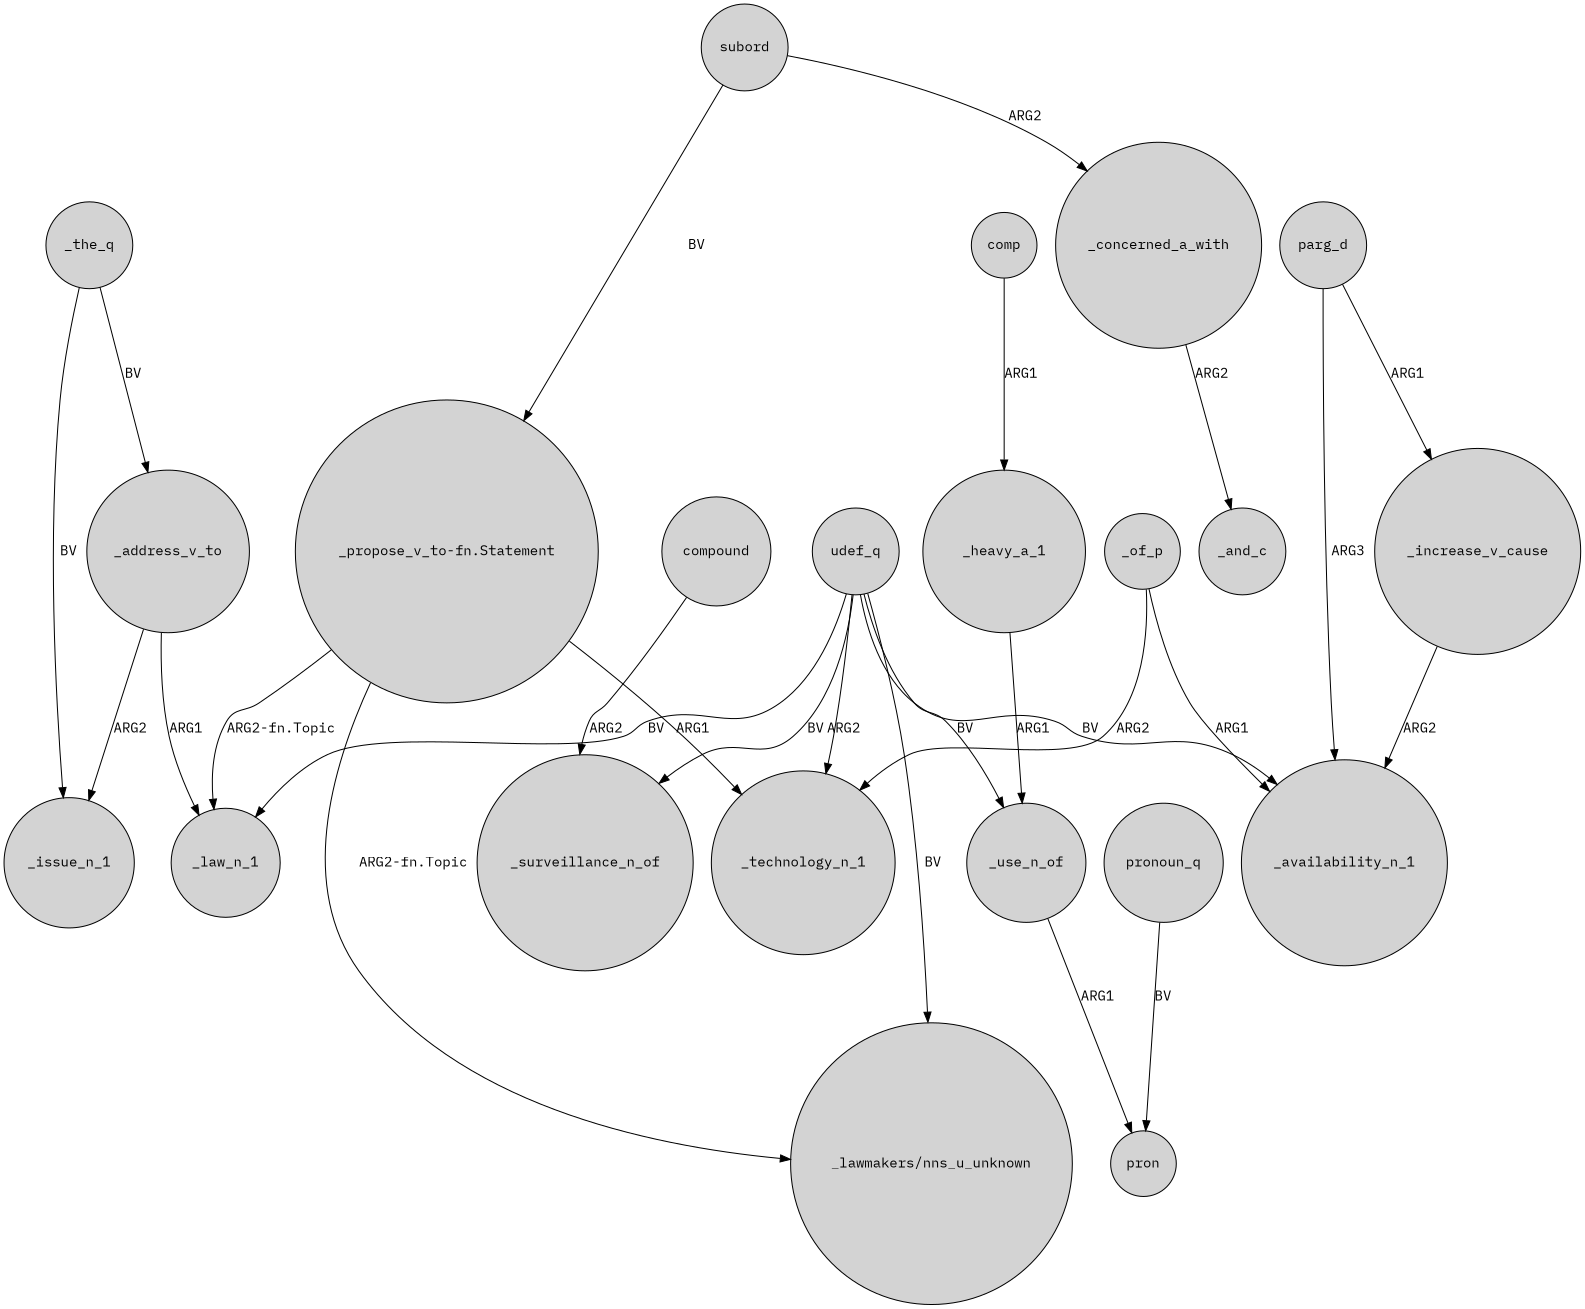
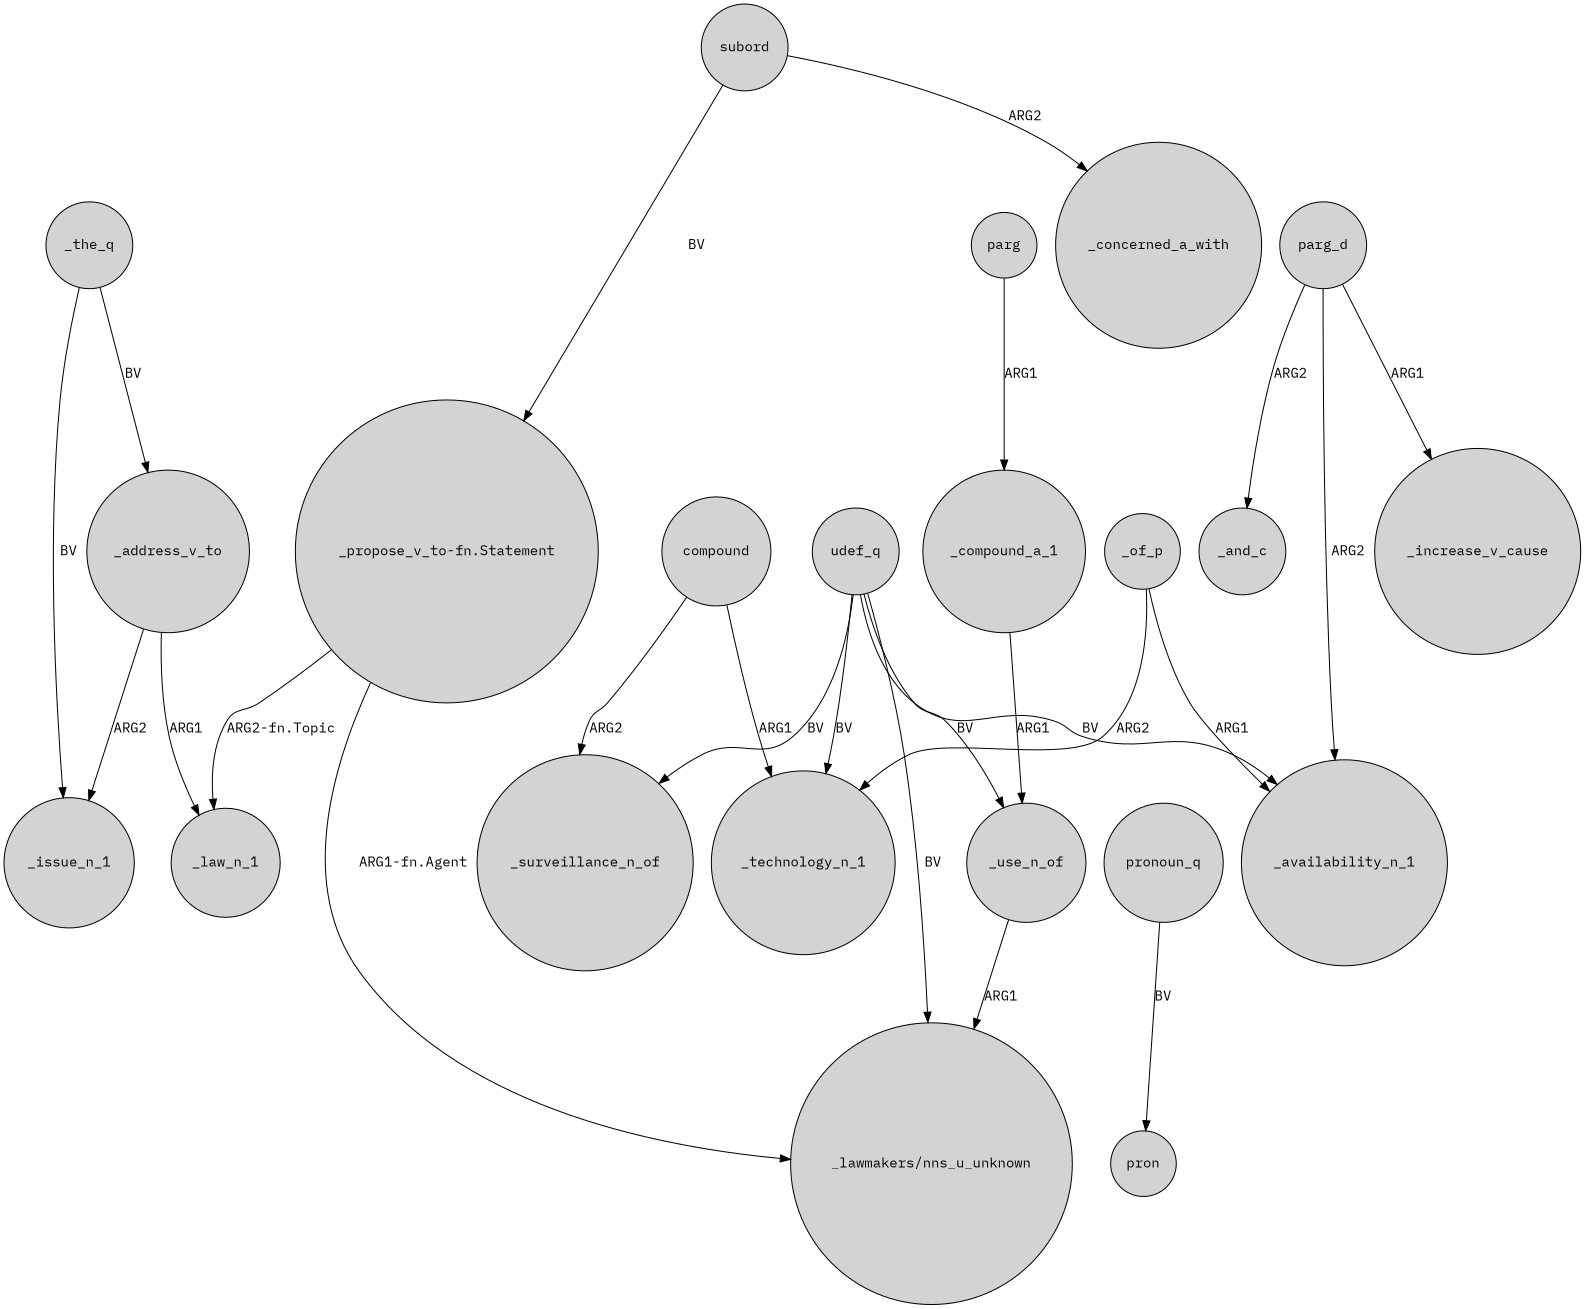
node "comp": label "comp" -> "parg"
edge "_concerned_a_with" -> "_and_c": now "parg_d" -> "_and_c"
node "_heavy_a_1": label "_heavy_a_1" -> "_compound_a_1"
edge "parg_d" -> "_availability_n_1": label "ARG3" -> "ARG2"
edge "_increase_v_cause" -> "_availability_n_1": removed, label "ARG2"
edge "_propose_v_to-fn.Statement" -> "_technology_n_1": now "compound" -> "_technology_n_1"
edge "udef_q" -> "_technology_n_1": label "ARG2" -> "BV"
edge "udef_q" -> "_law_n_1": removed, label "BV"
edge "_propose_v_to-fn.Statement" -> "_lawmakers/nns_u_unknown": label "ARG2-fn.Topic" -> "ARG1-fn.Agent"
edge "_use_n_of" -> "pron": now "_use_n_of" -> "_lawmakers/nns_u_unknown"
